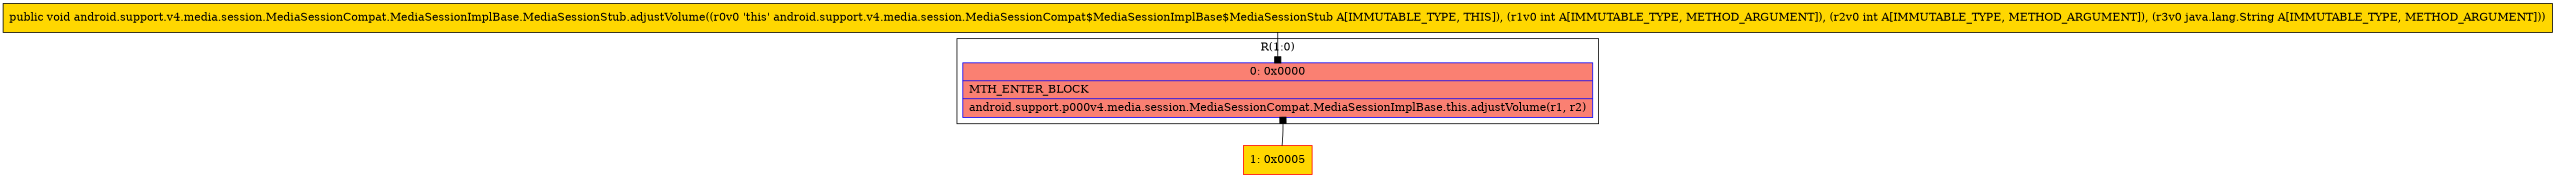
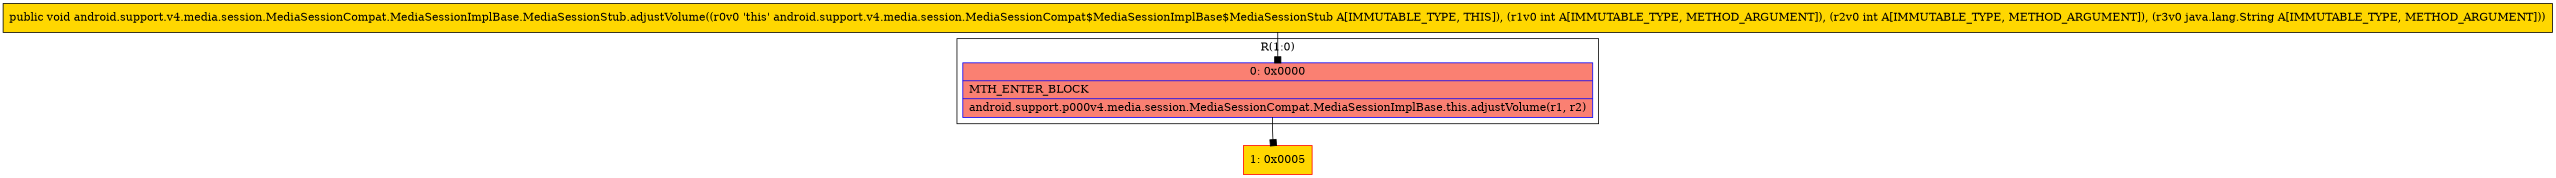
edge "1: 0x0005" -> "0: 0x0000": reversed
